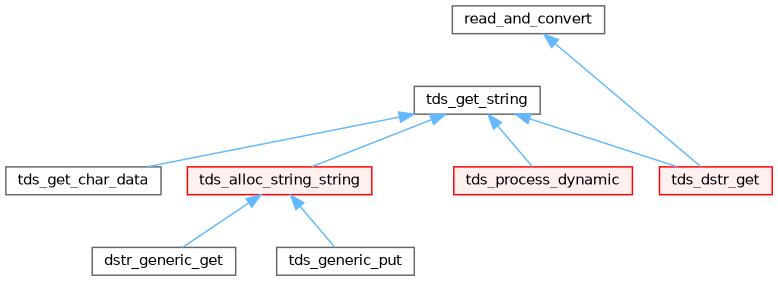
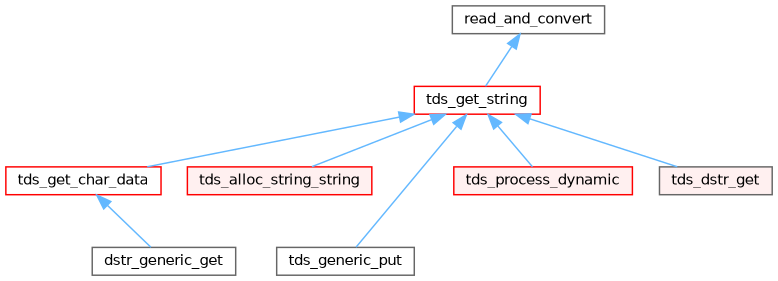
node "tds_get_string": color grey40 -> red
edge "tds_dstr_get" -> "read_and_convert": now "tds_get_string" -> "read_and_convert"
node "tds_get_char_data": color grey40 -> red
node "tds_dstr_get": color red -> grey40
edge "dstr_generic_get" -> "tds_alloc_string_string": now "dstr_generic_get" -> "tds_get_char_data"
edge "tds_generic_put" -> "tds_alloc_string_string": now "tds_generic_put" -> "tds_get_string"
